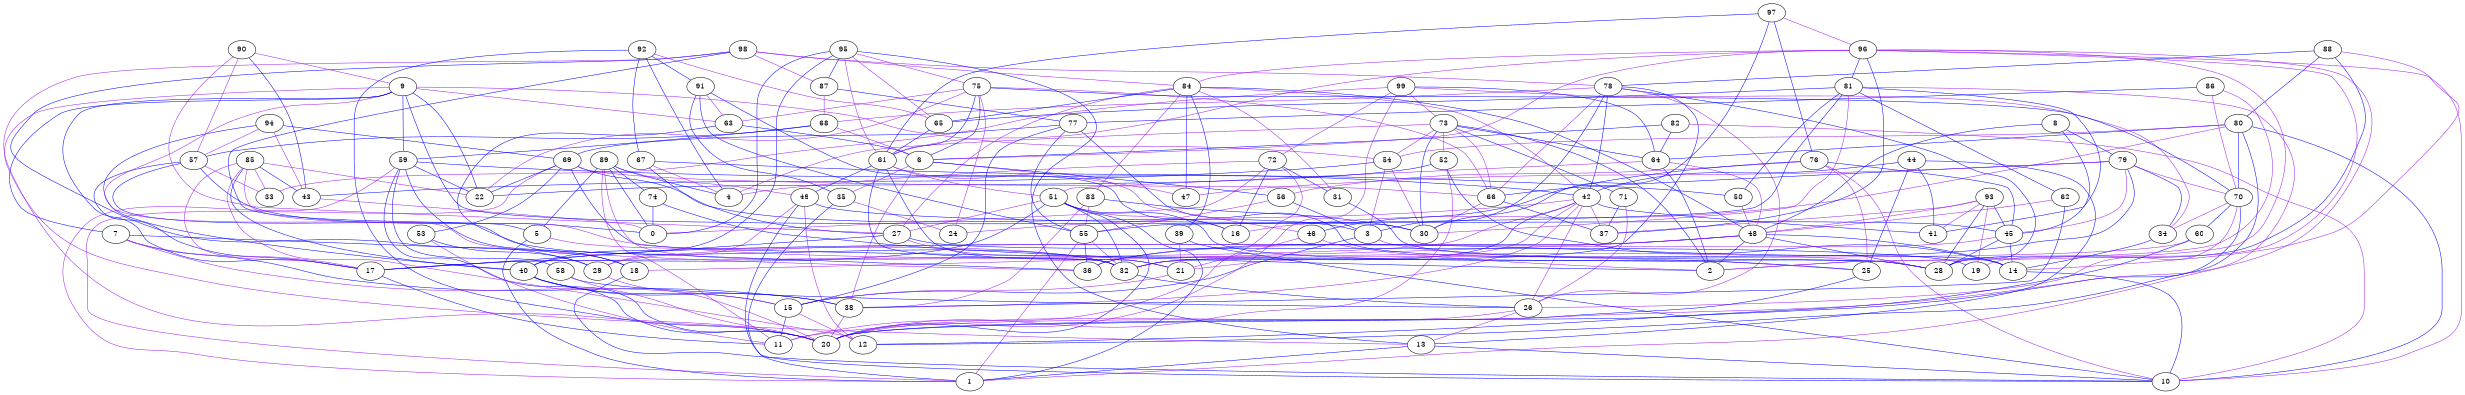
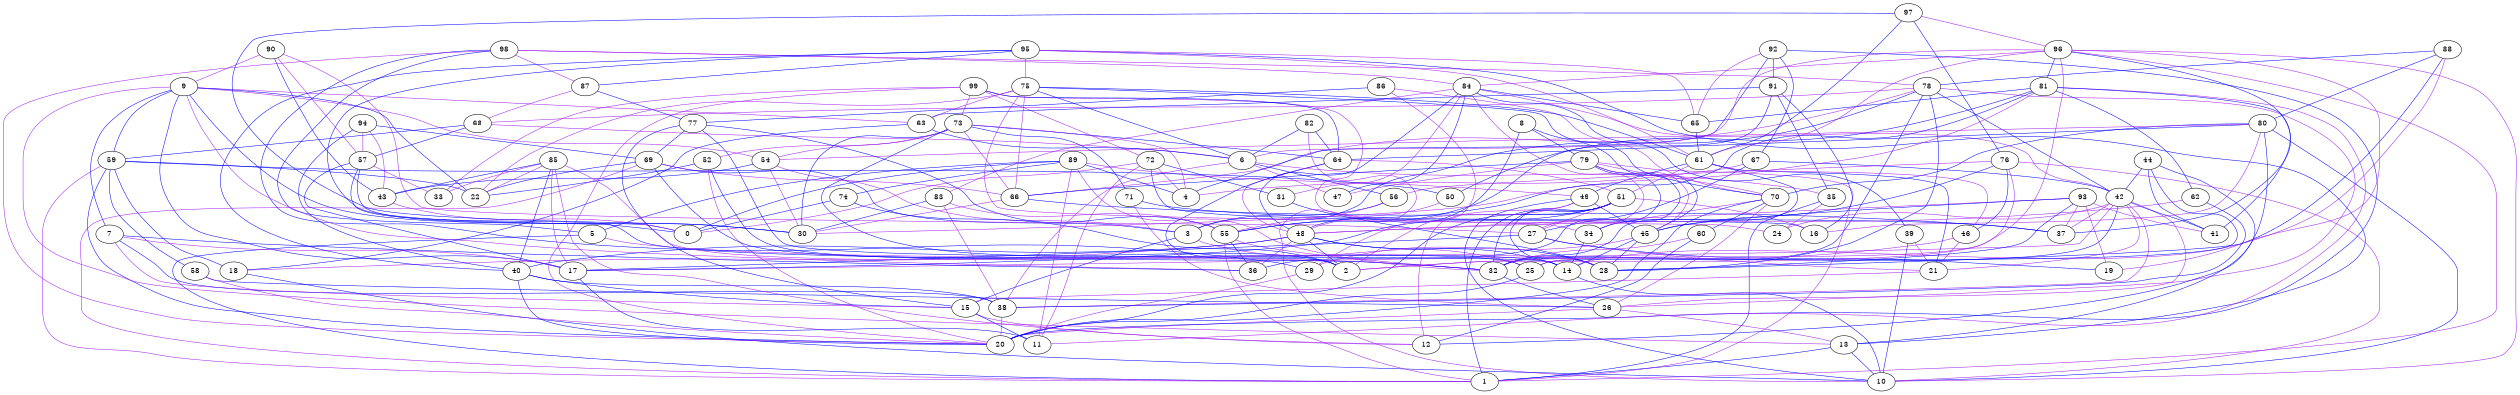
edge "91" -- "63": color purple -> blue
node "53": removed
edge "79" -- "1": added
